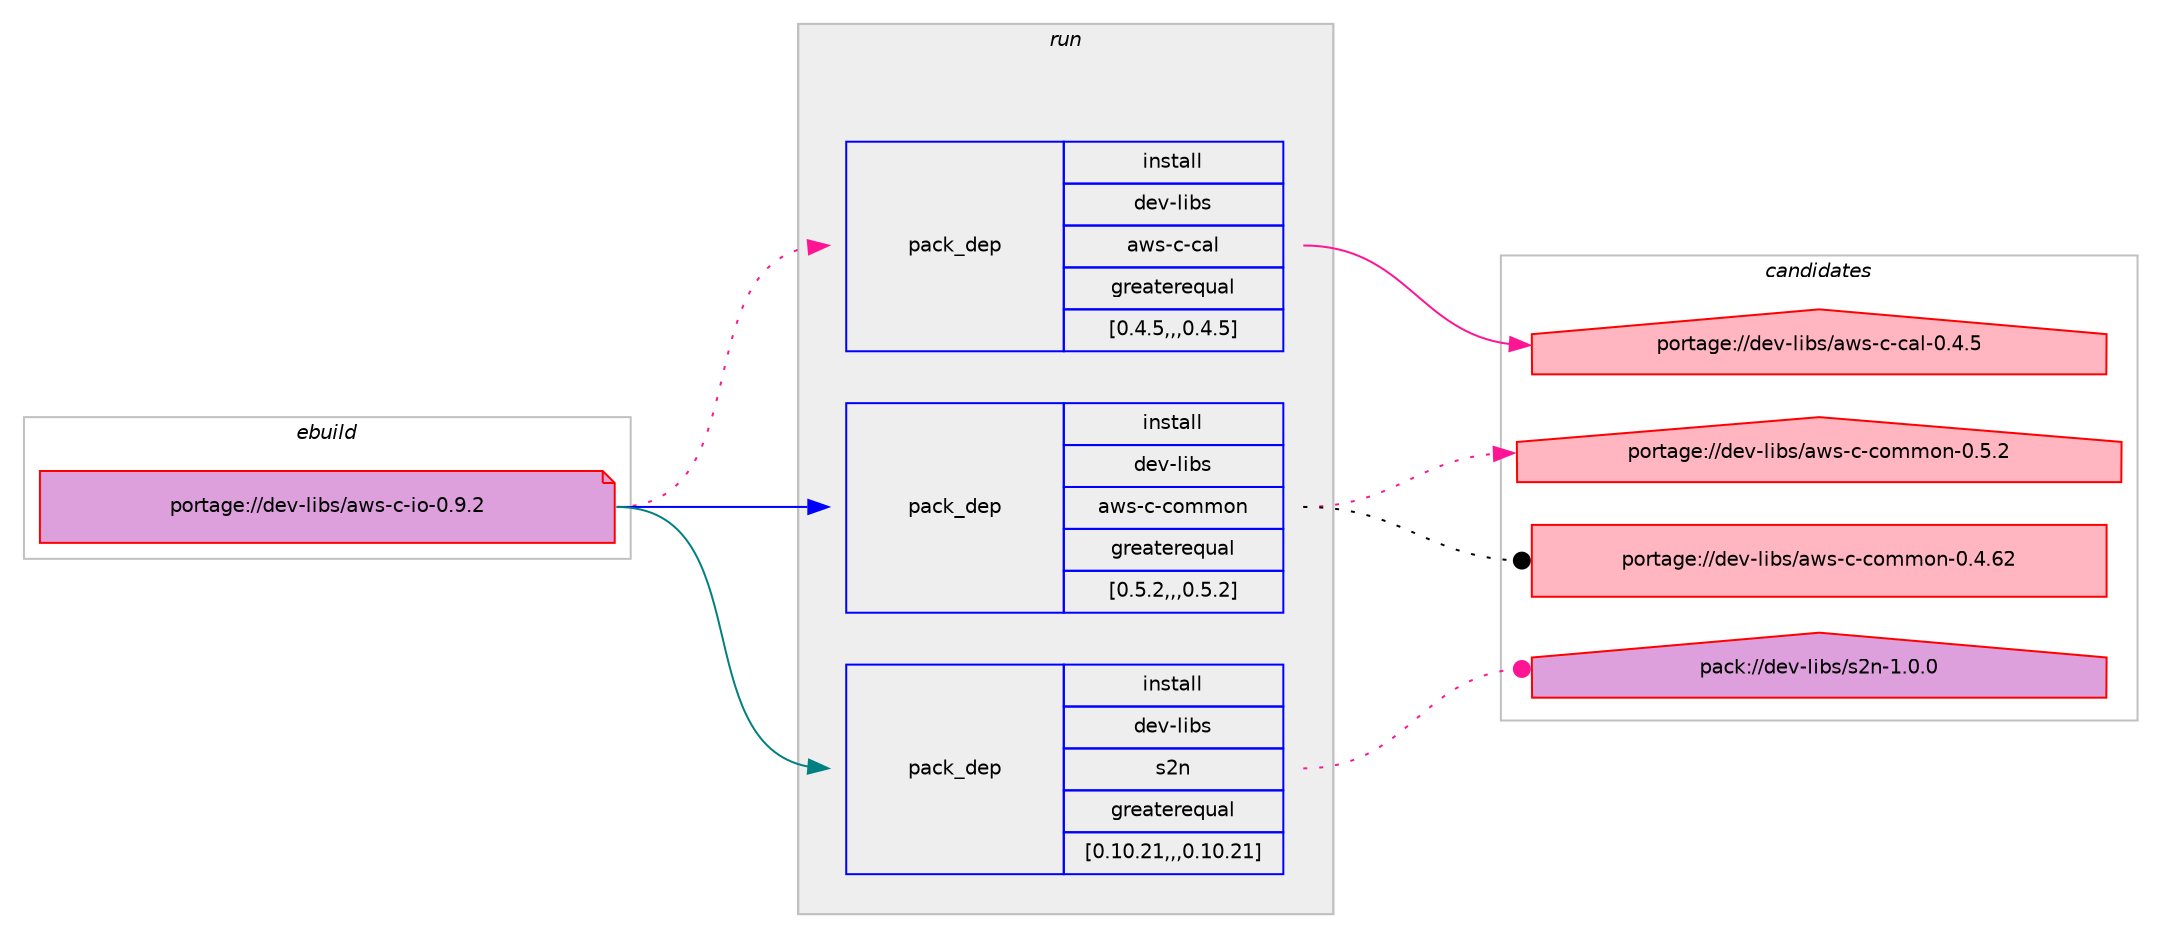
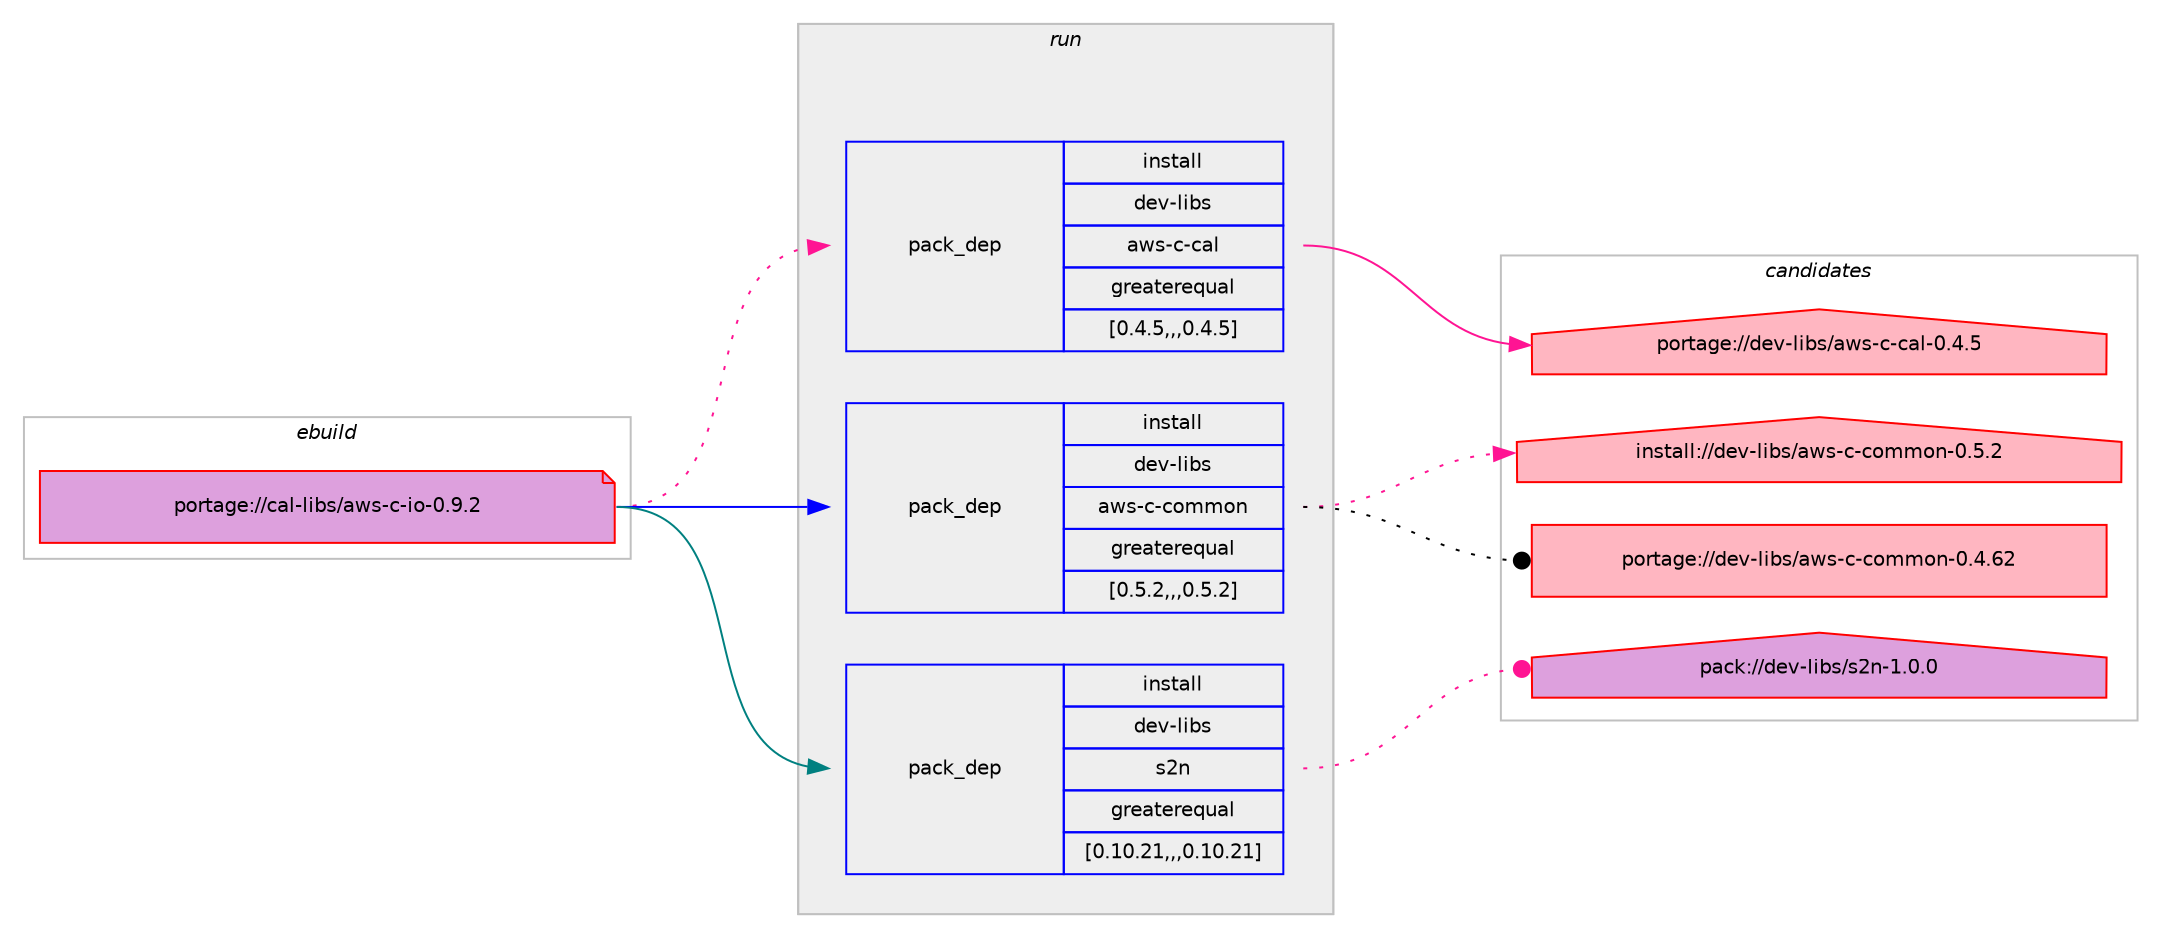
node "portage://dev-libs/aws-c-common-0.5.2": label "portage://dev-libs/aws-c-common-0.5.2" -> "install://dev-libs/aws-c-common-0.5.2"
node "portage://dev-libs/aws-c-io-0.9.2": label "portage://dev-libs/aws-c-io-0.9.2" -> "portage://cal-libs/aws-c-io-0.9.2"
